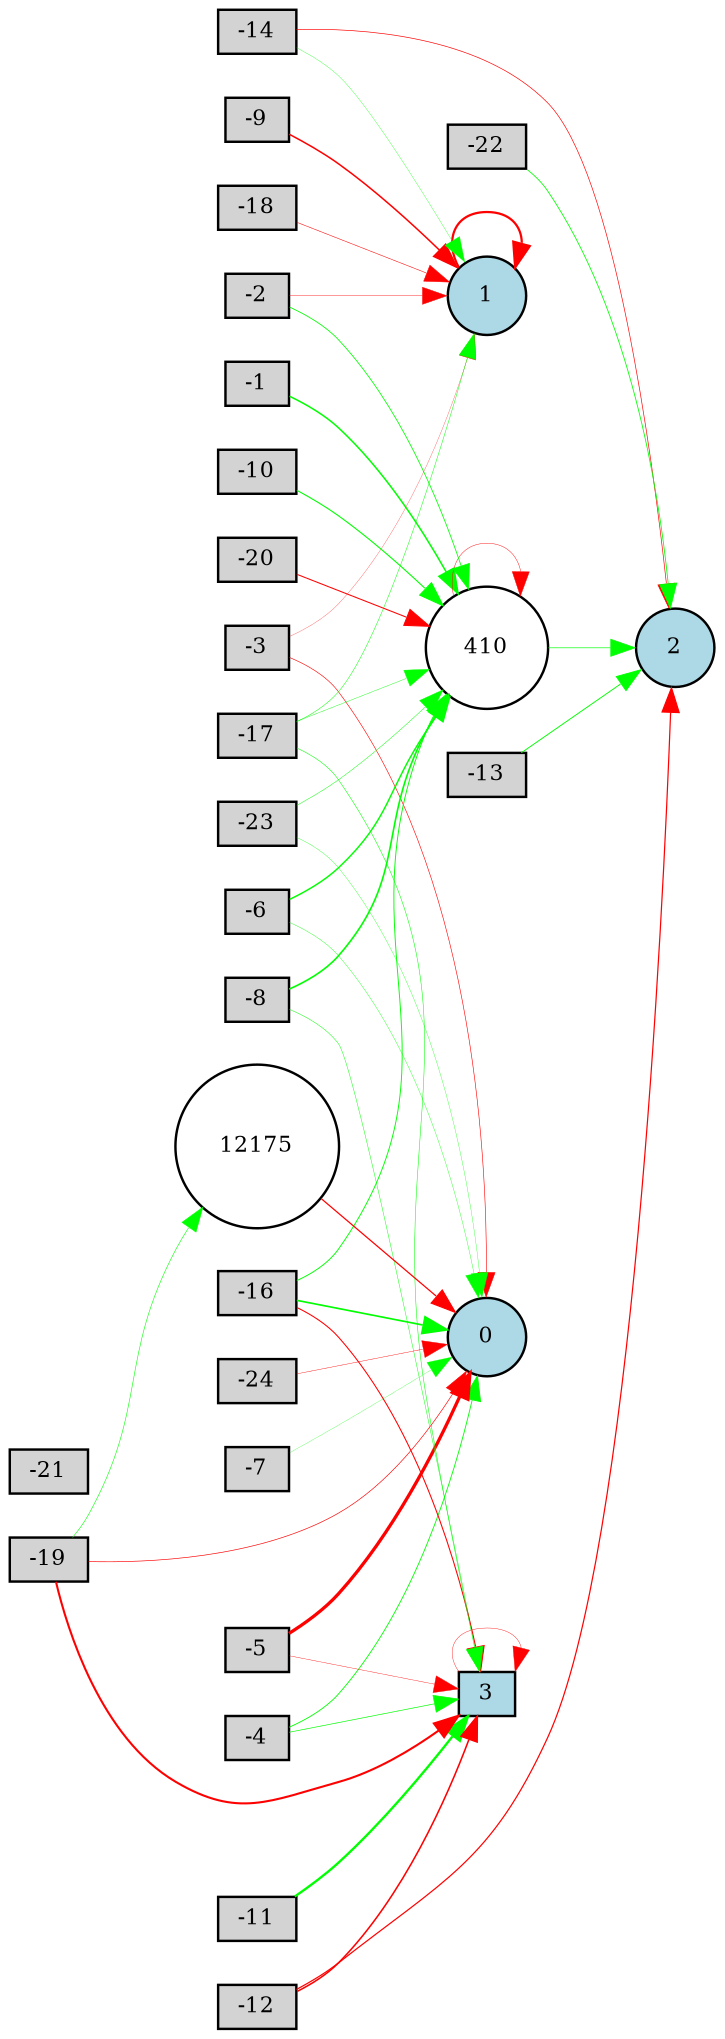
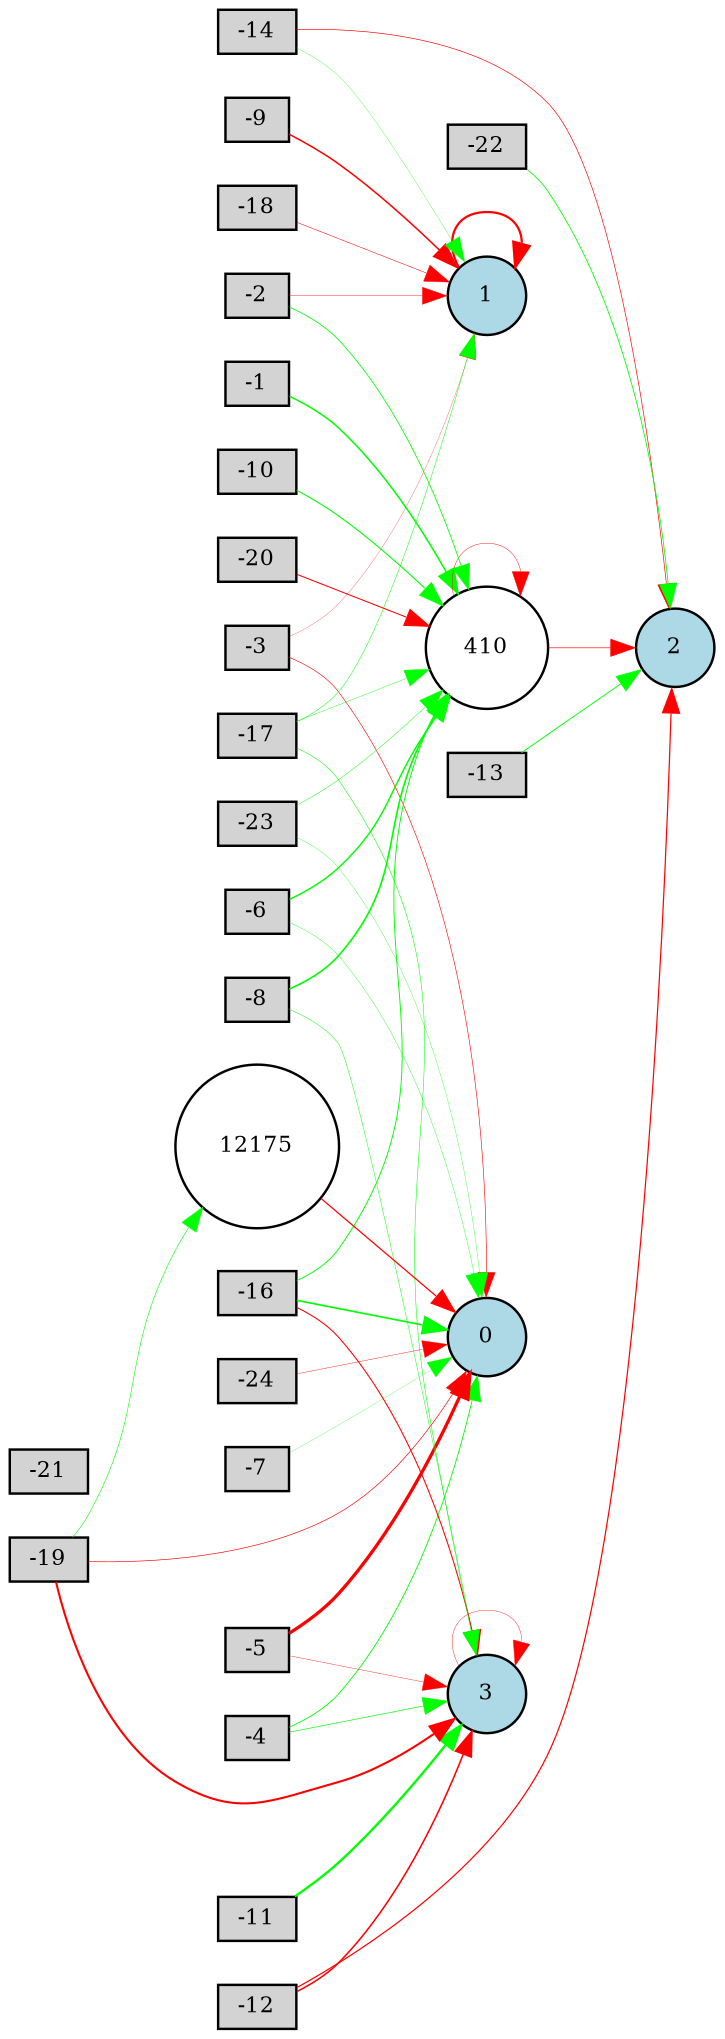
edge "410" -> "2": color green -> red
node "3": shape box -> circle
